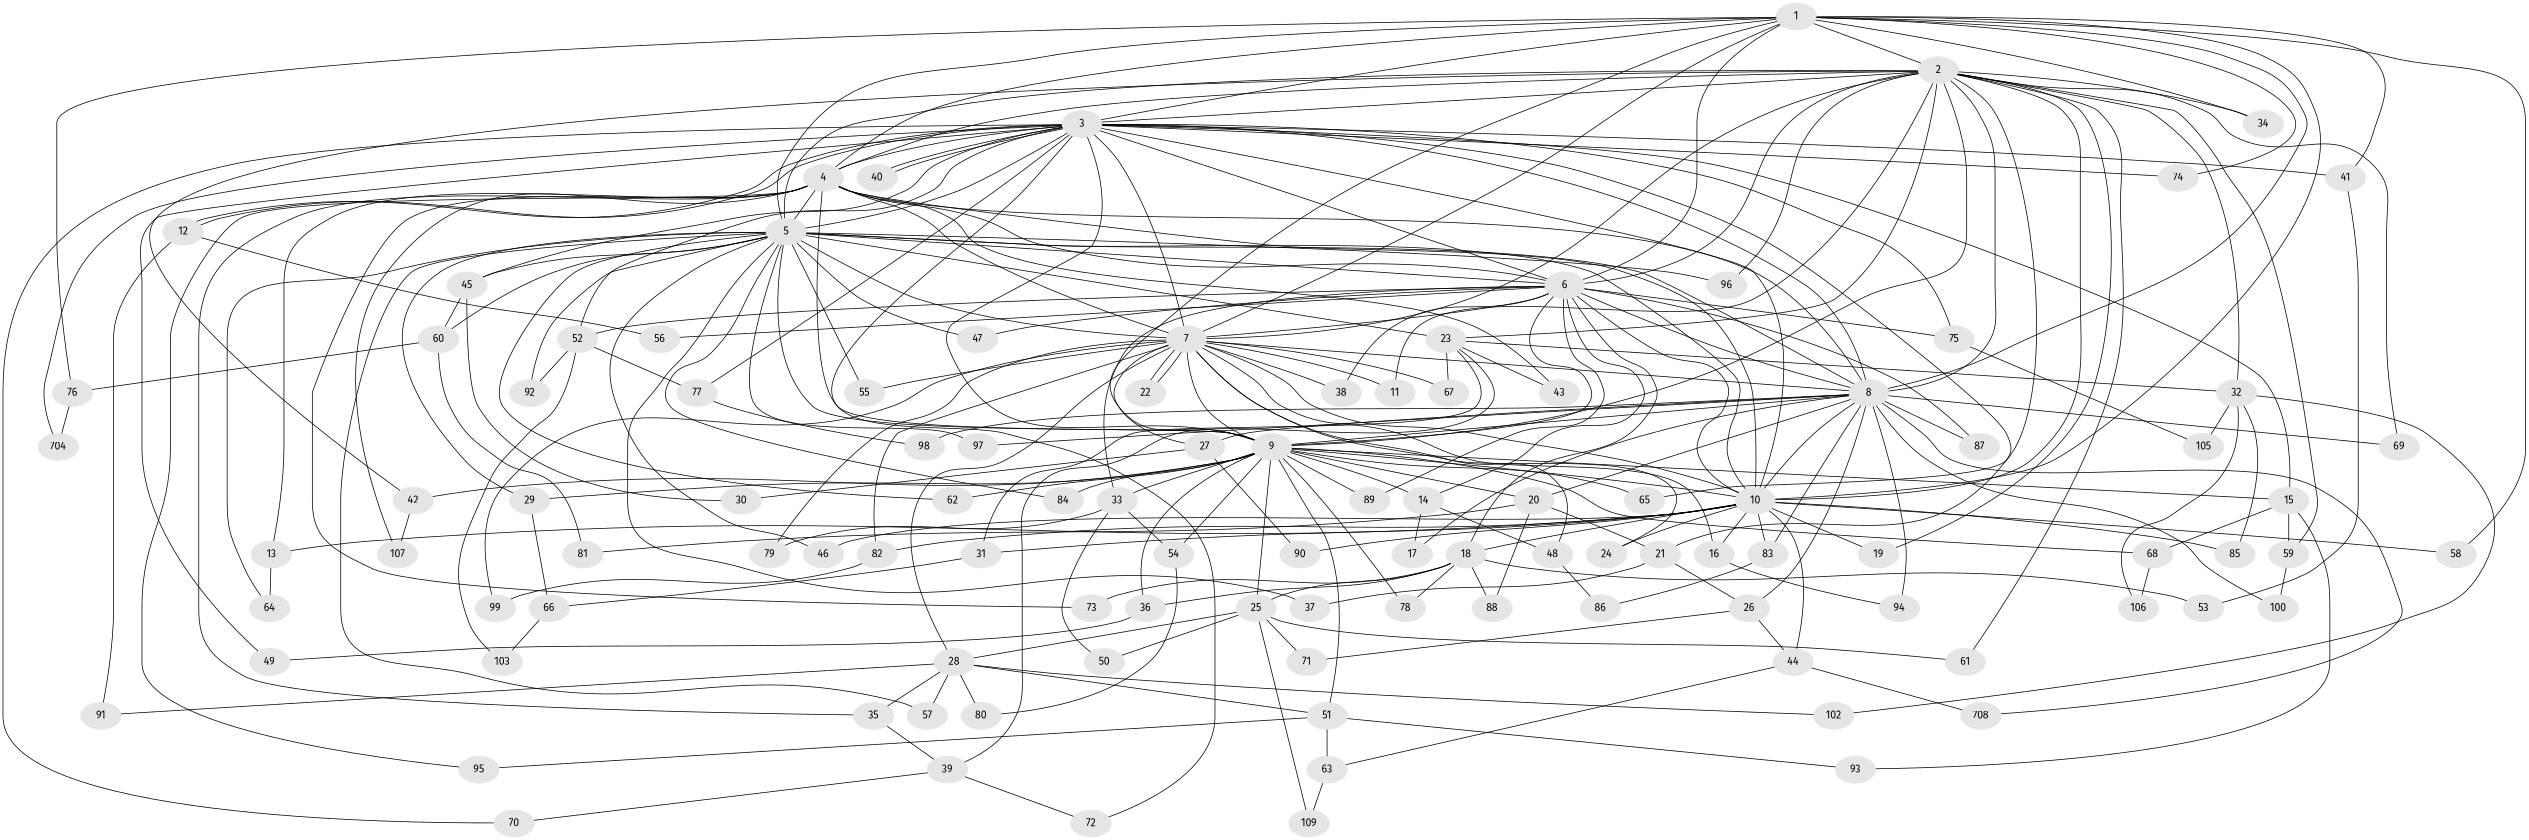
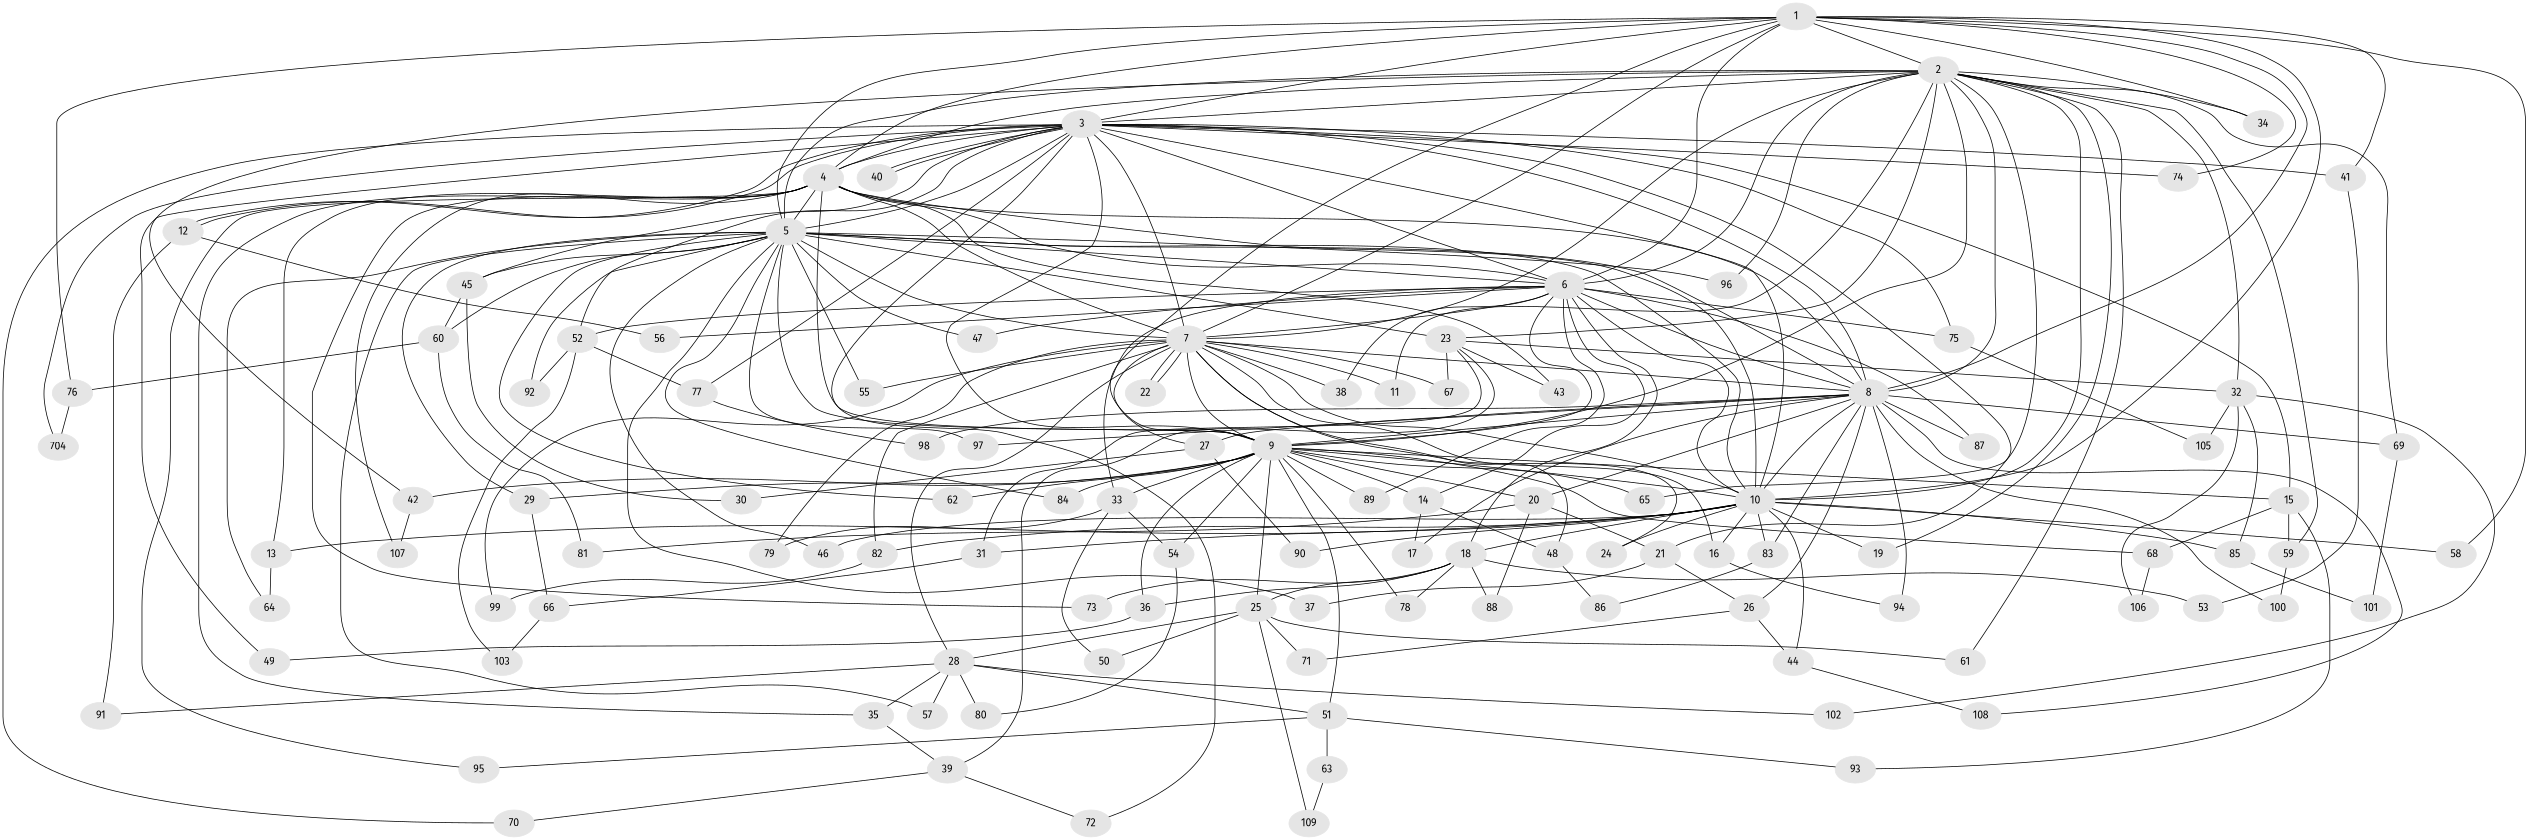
node "101": added
edge "44" -- "63": removed
node "708": label "708" -> "108"
